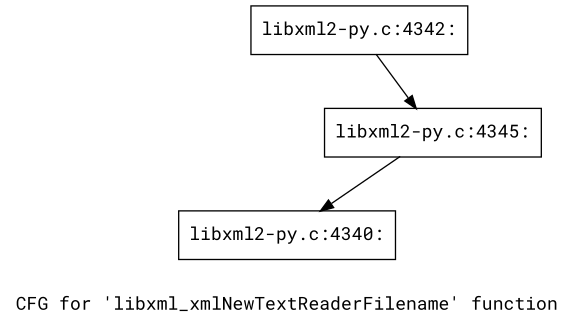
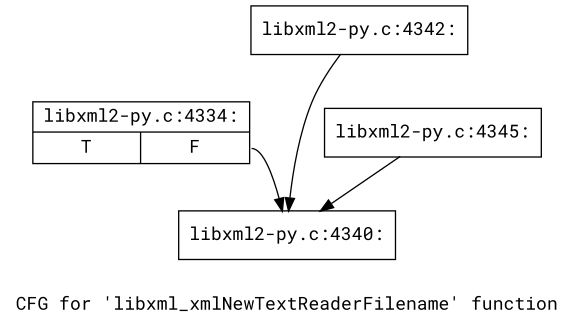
edge "libxml2-py.c:4342:" -> "libxml2-py.c:4345:": now "libxml2-py.c:4342:" -> "libxml2-py.c:4340:"
node "libxml2-py.c:4334:": added
